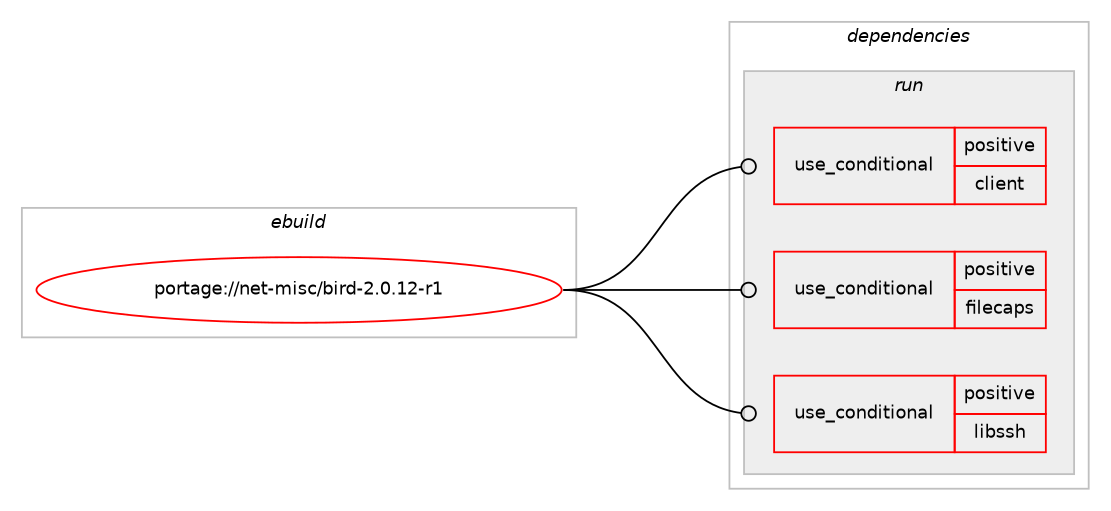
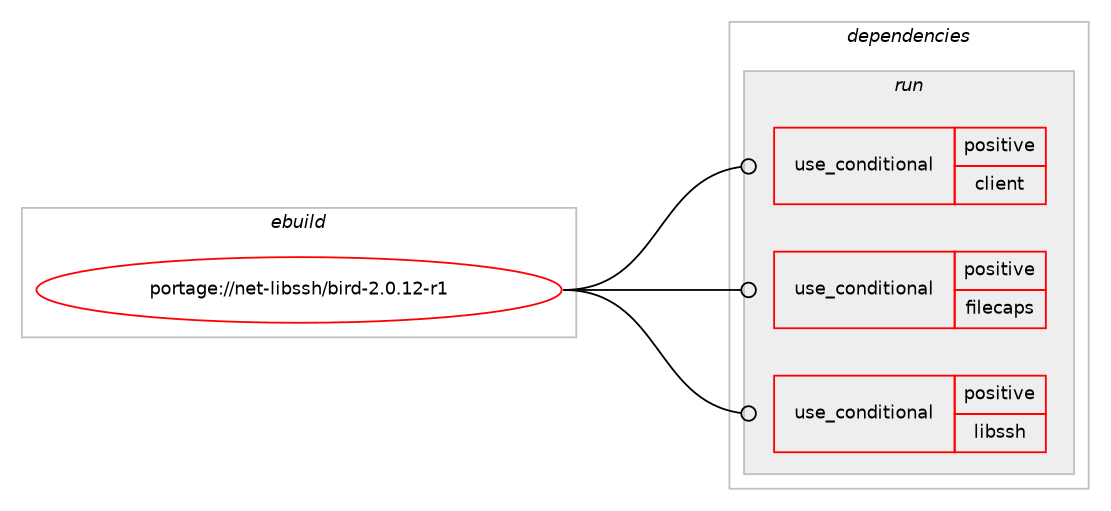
node "portage://net-misc/bird-2.0.12-r1": label "portage://net-misc/bird-2.0.12-r1" -> "portage://net-libssh/bird-2.0.12-r1"
